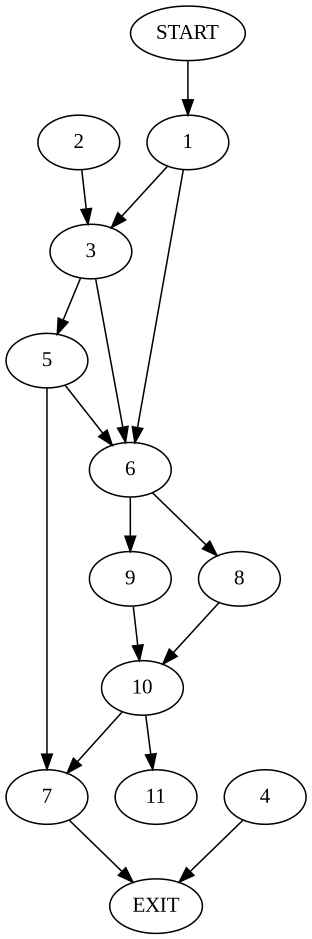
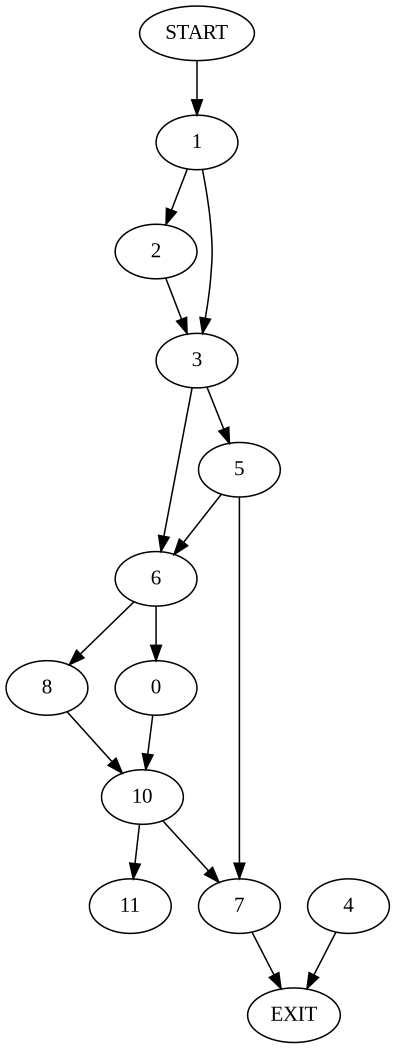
edge "1" -> "6": now "1" -> "2"
node "9": label "9" -> "0"
